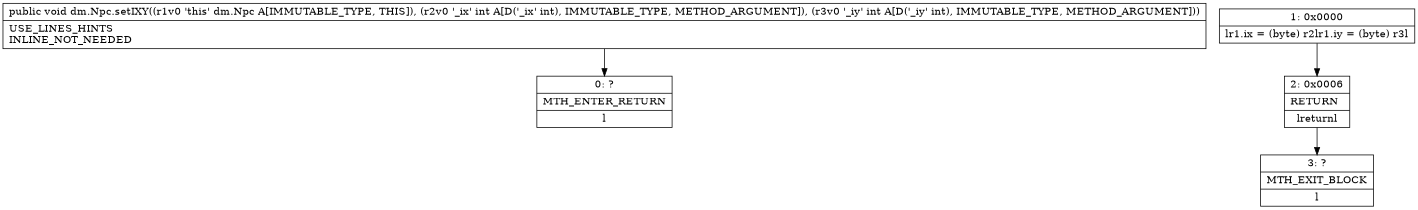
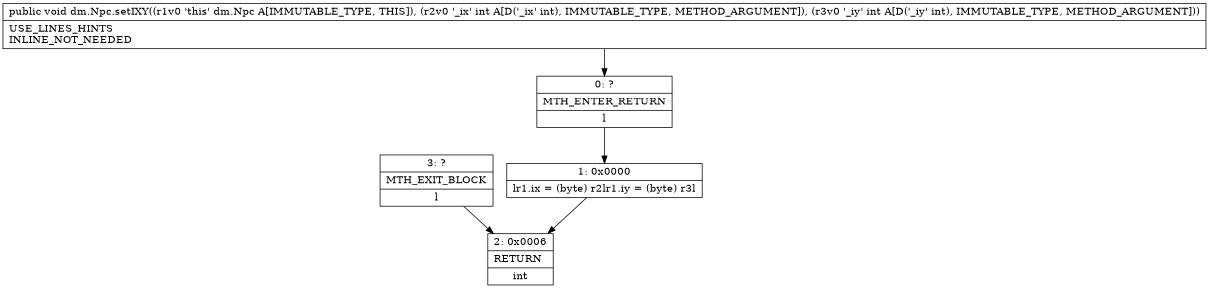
node "2: 0x0006": text "lreturnl" -> "int"
edge "2: 0x0006" -> "3: ?": reversed
edge "0: ?" -> "1: 0x0000": added
